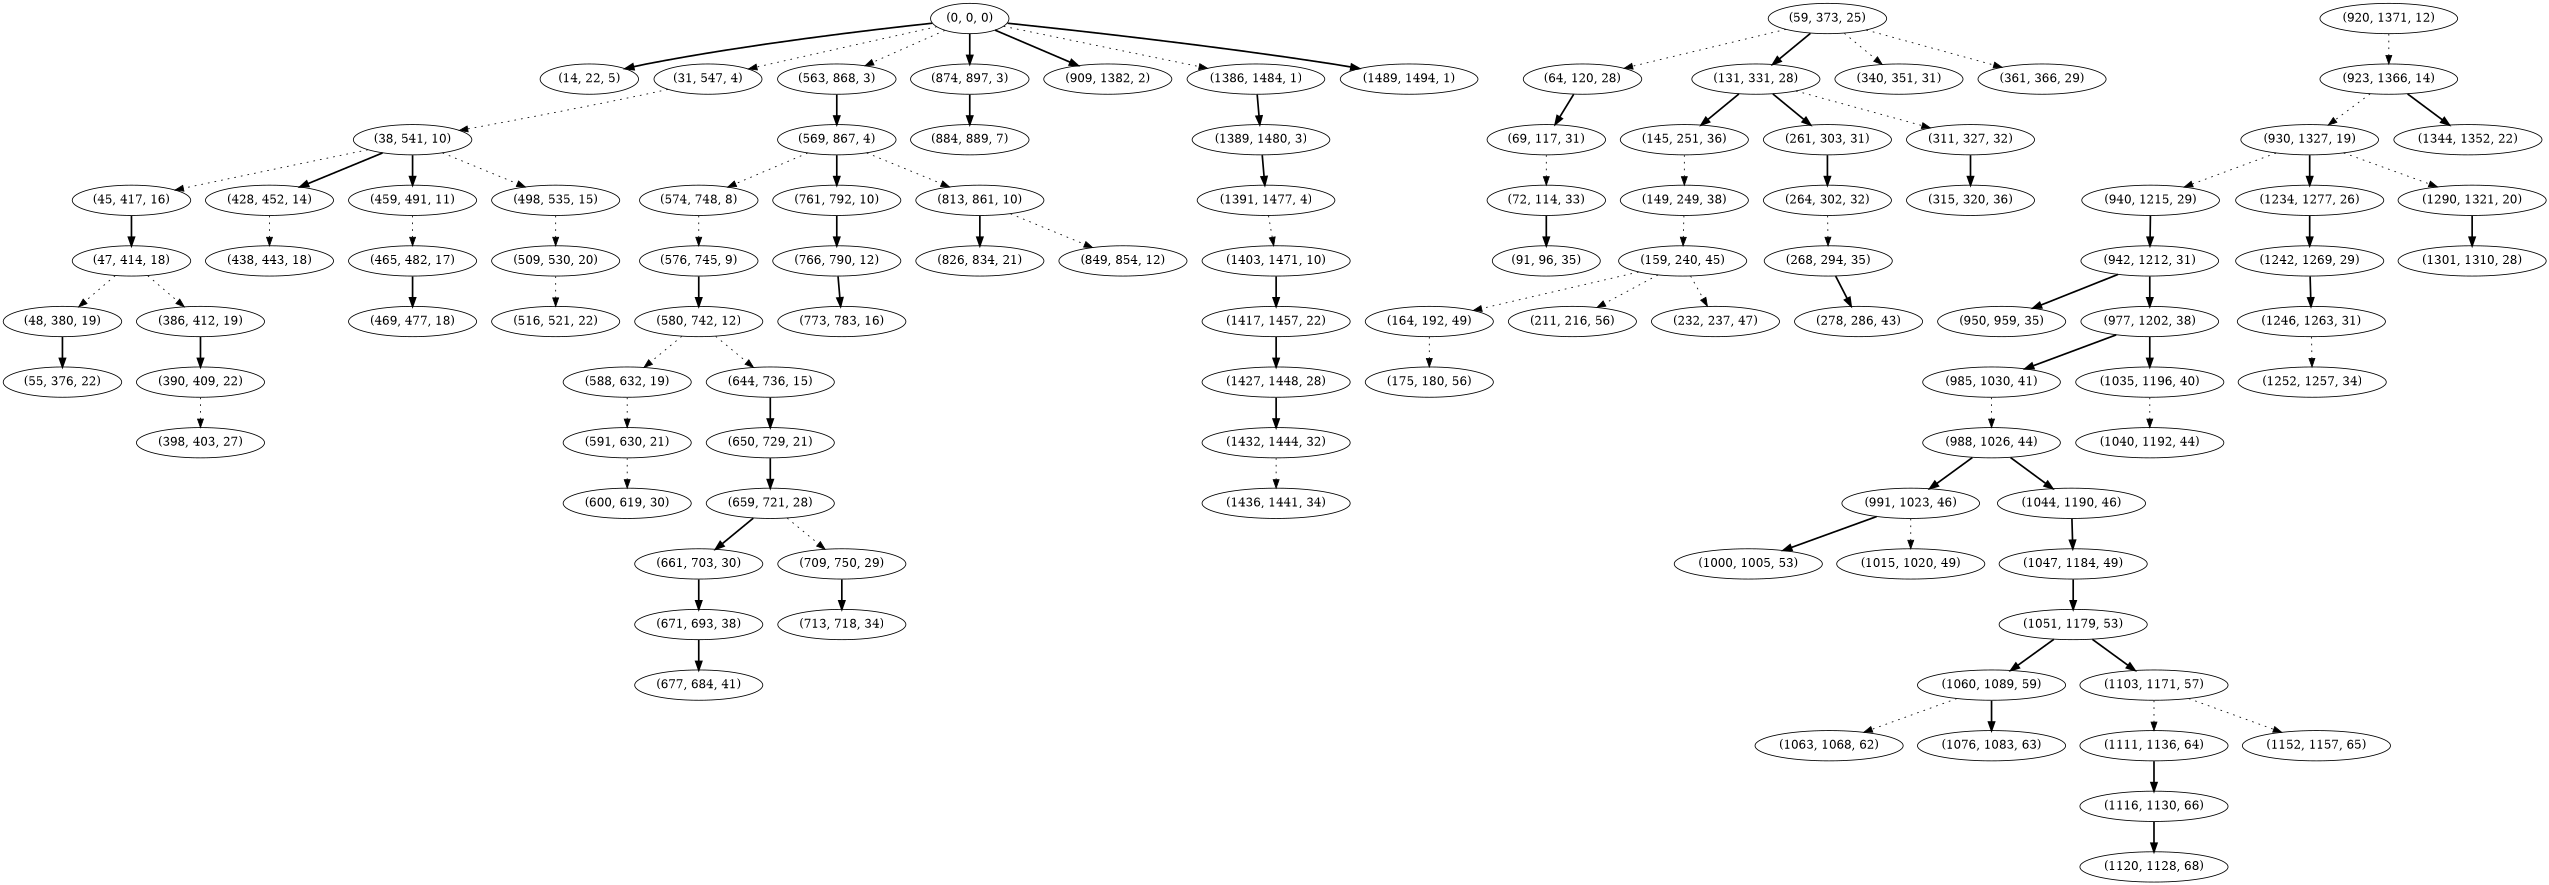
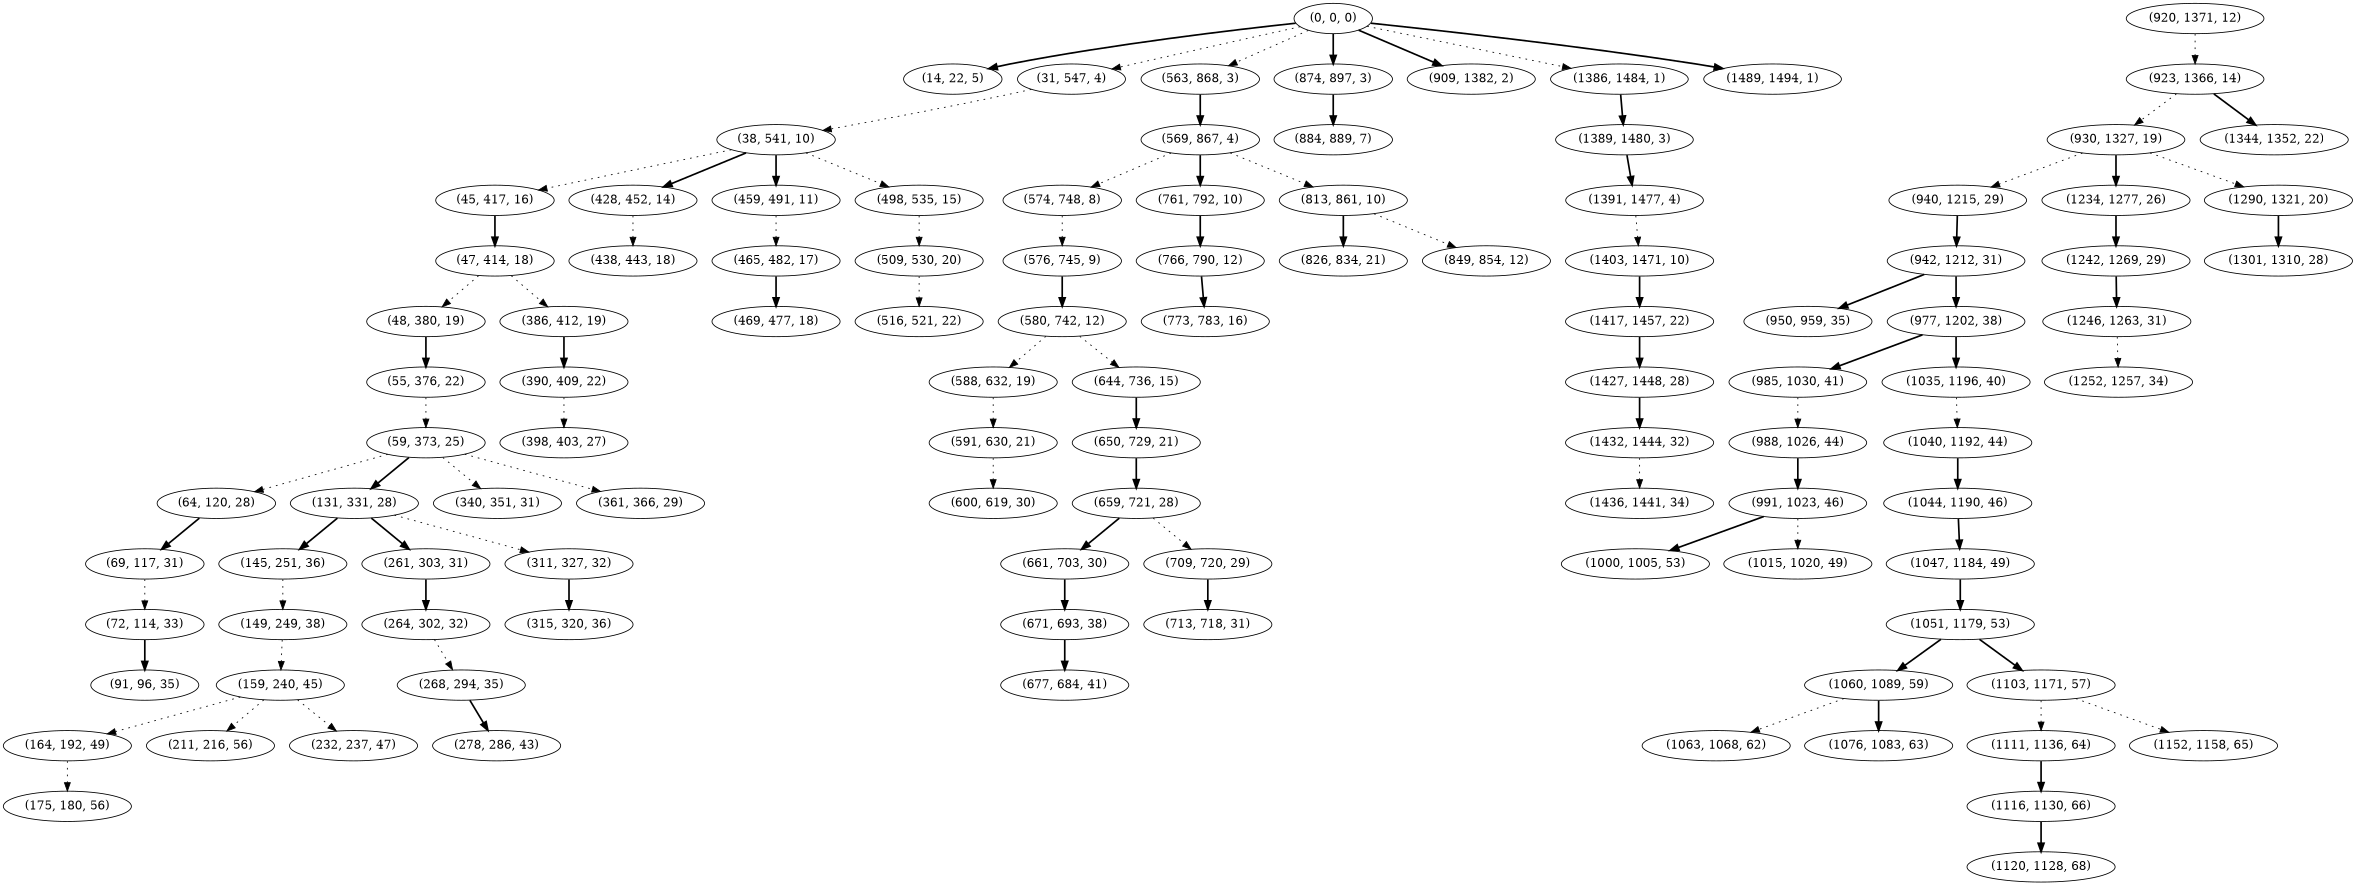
edge "(55, 376, 22)" -> "(59, 373, 25)": added
edge "(988, 1026, 44)" -> "(1044, 1190, 46)": now "(1040, 1192, 44)" -> "(1044, 1190, 46)"
node "(709, 750, 29)": label "(709, 750, 29)" -> "(709, 720, 29)"
node "(713, 718, 34)": label "(713, 718, 34)" -> "(713, 718, 31)"
node "(1152, 1157, 65)": label "(1152, 1157, 65)" -> "(1152, 1158, 65)"
